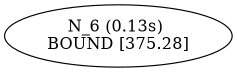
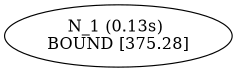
node "N_6 (0.13s) BOUND [375.28]": label "N_6 (0.13s) BOUND [375.28]" -> "N_1 (0.13s) BOUND [375.28]"
